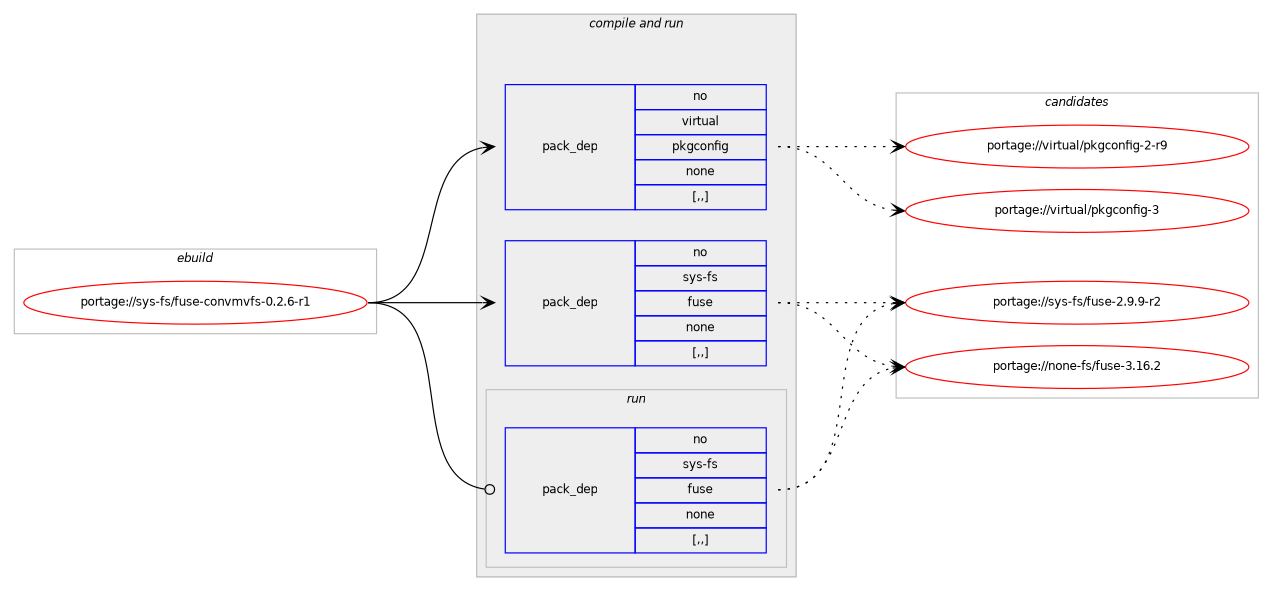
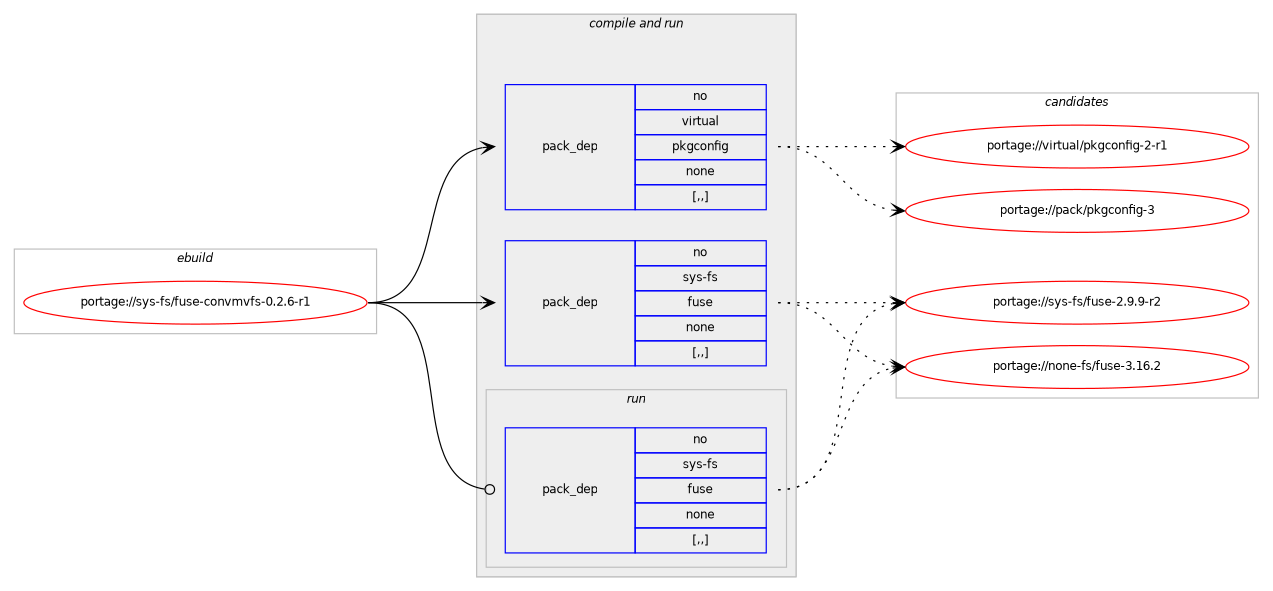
node "portage://virtual/pkgconfig-2-r9": label "portage://virtual/pkgconfig-2-r9" -> "portage://virtual/pkgconfig-2-r1"
node "portage://virtual/pkgconfig-3": label "portage://virtual/pkgconfig-3" -> "portage://pack/pkgconfig-3"
